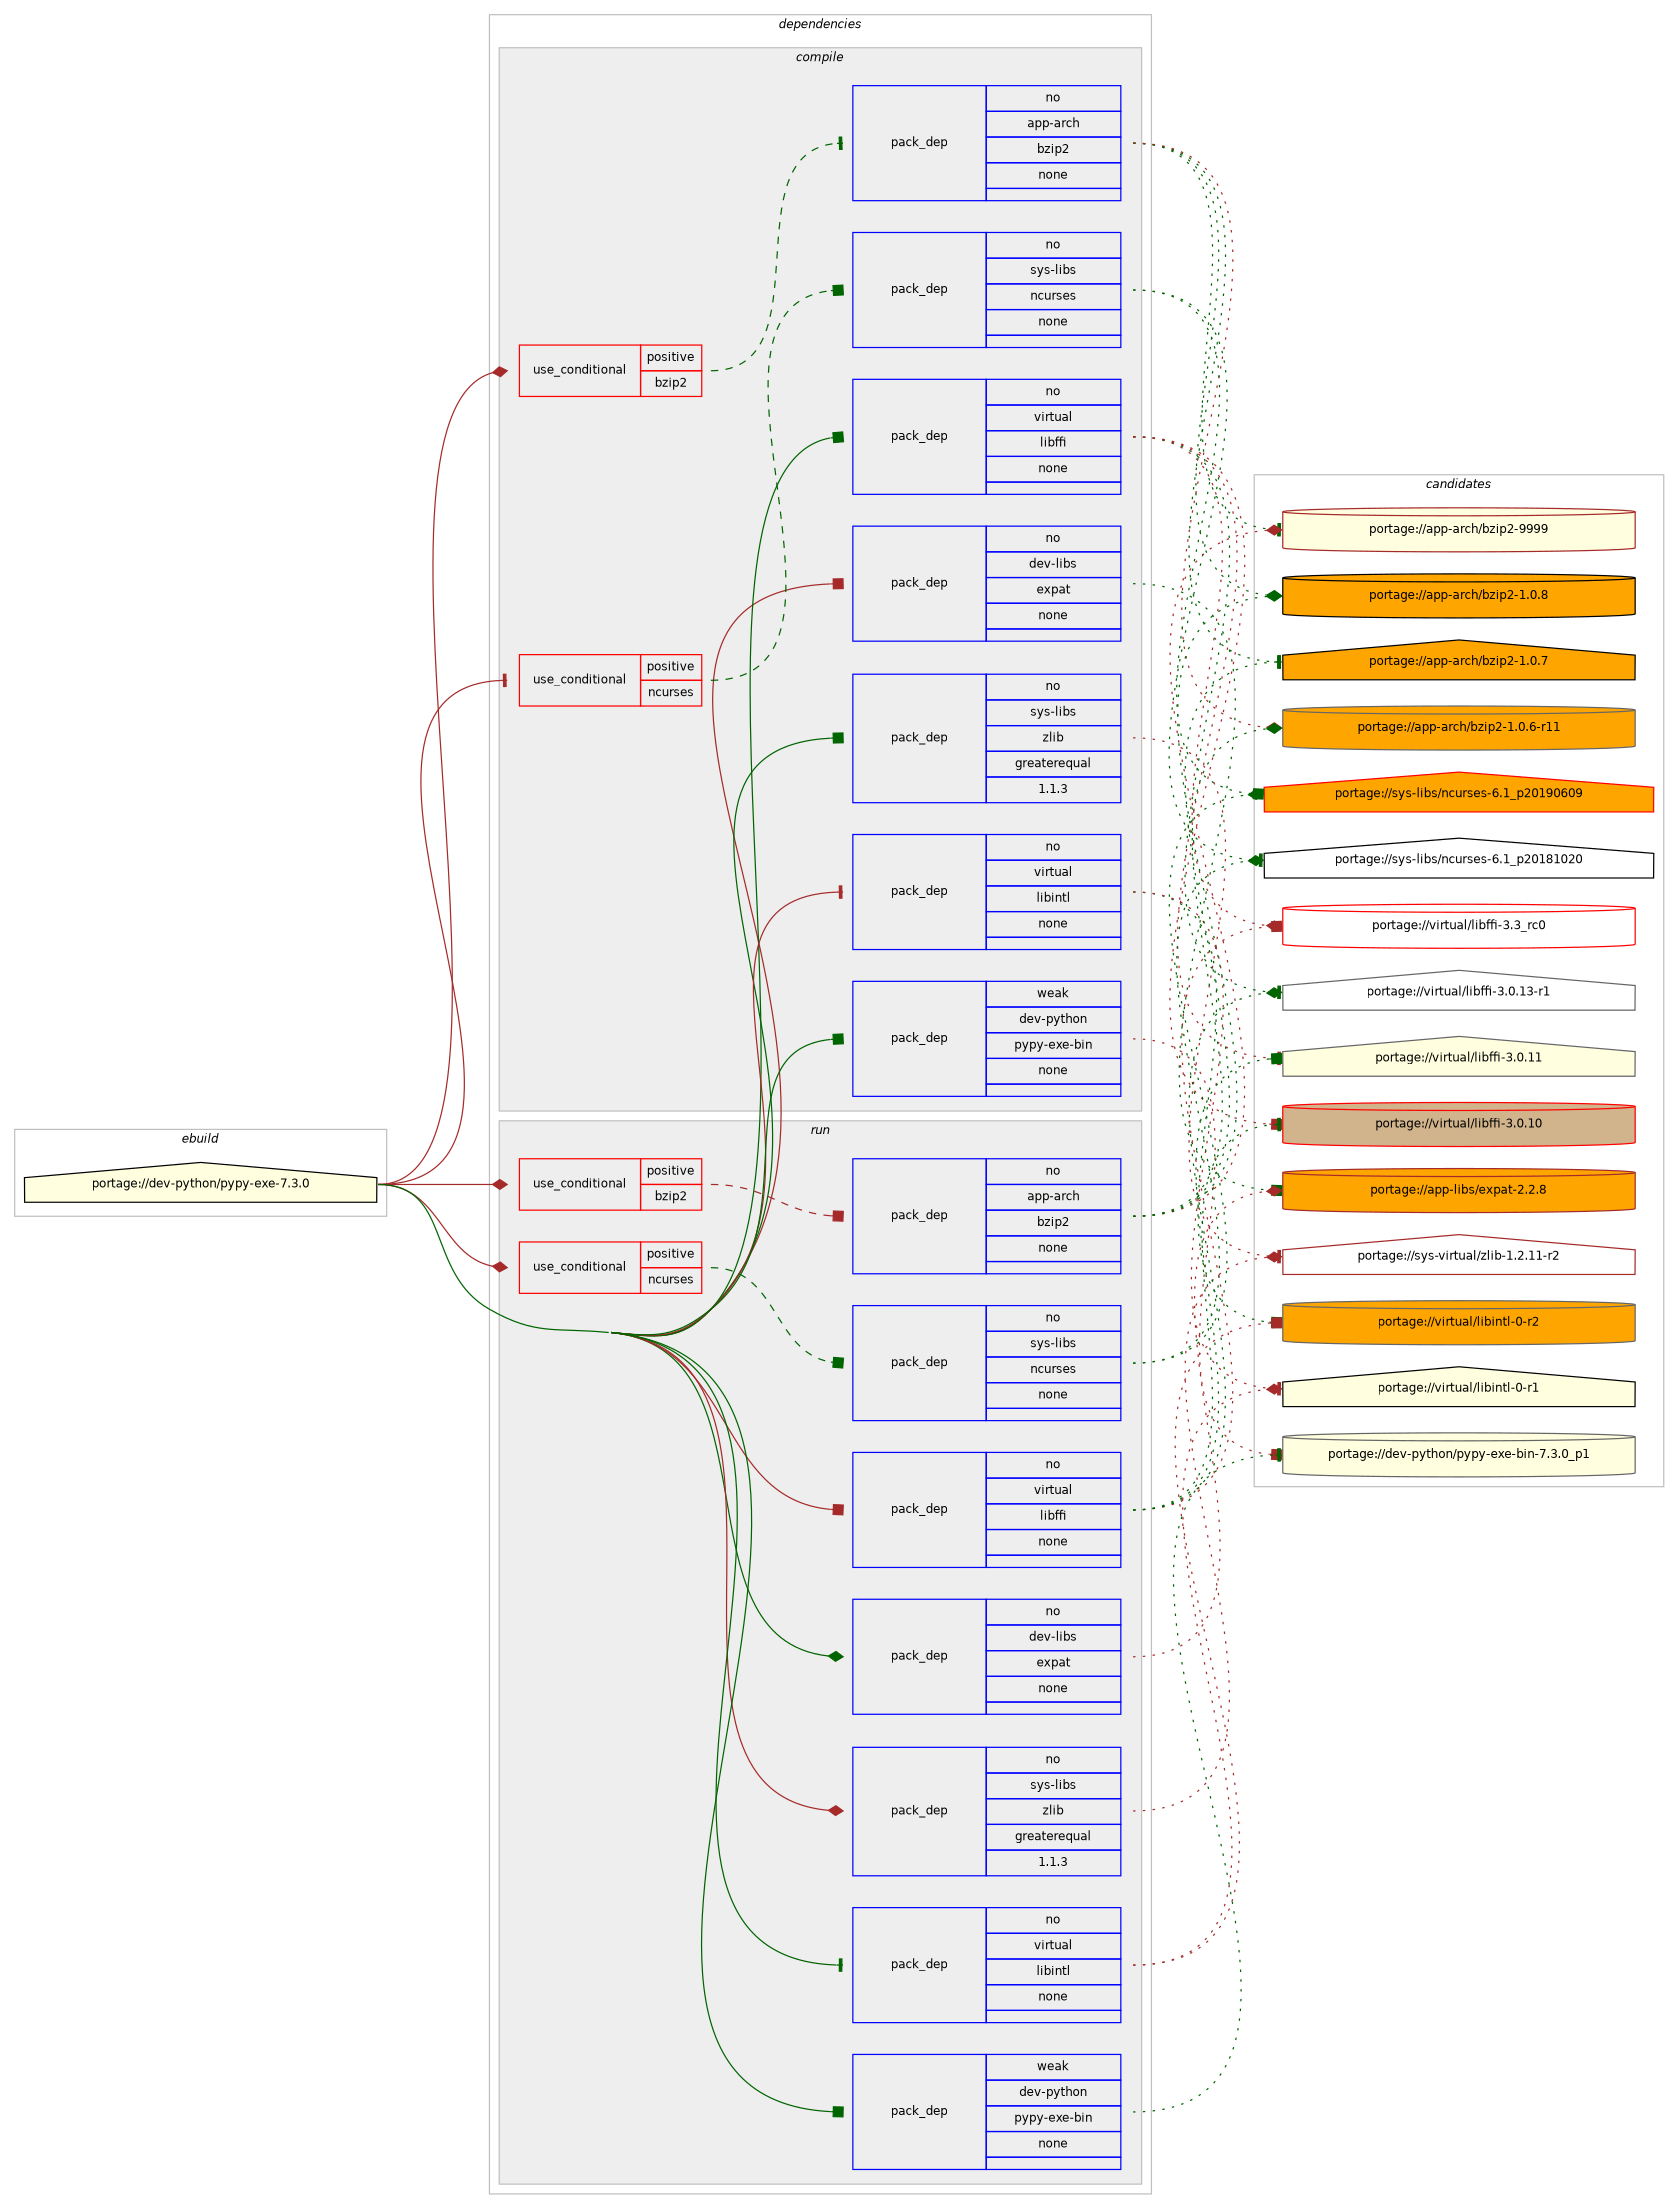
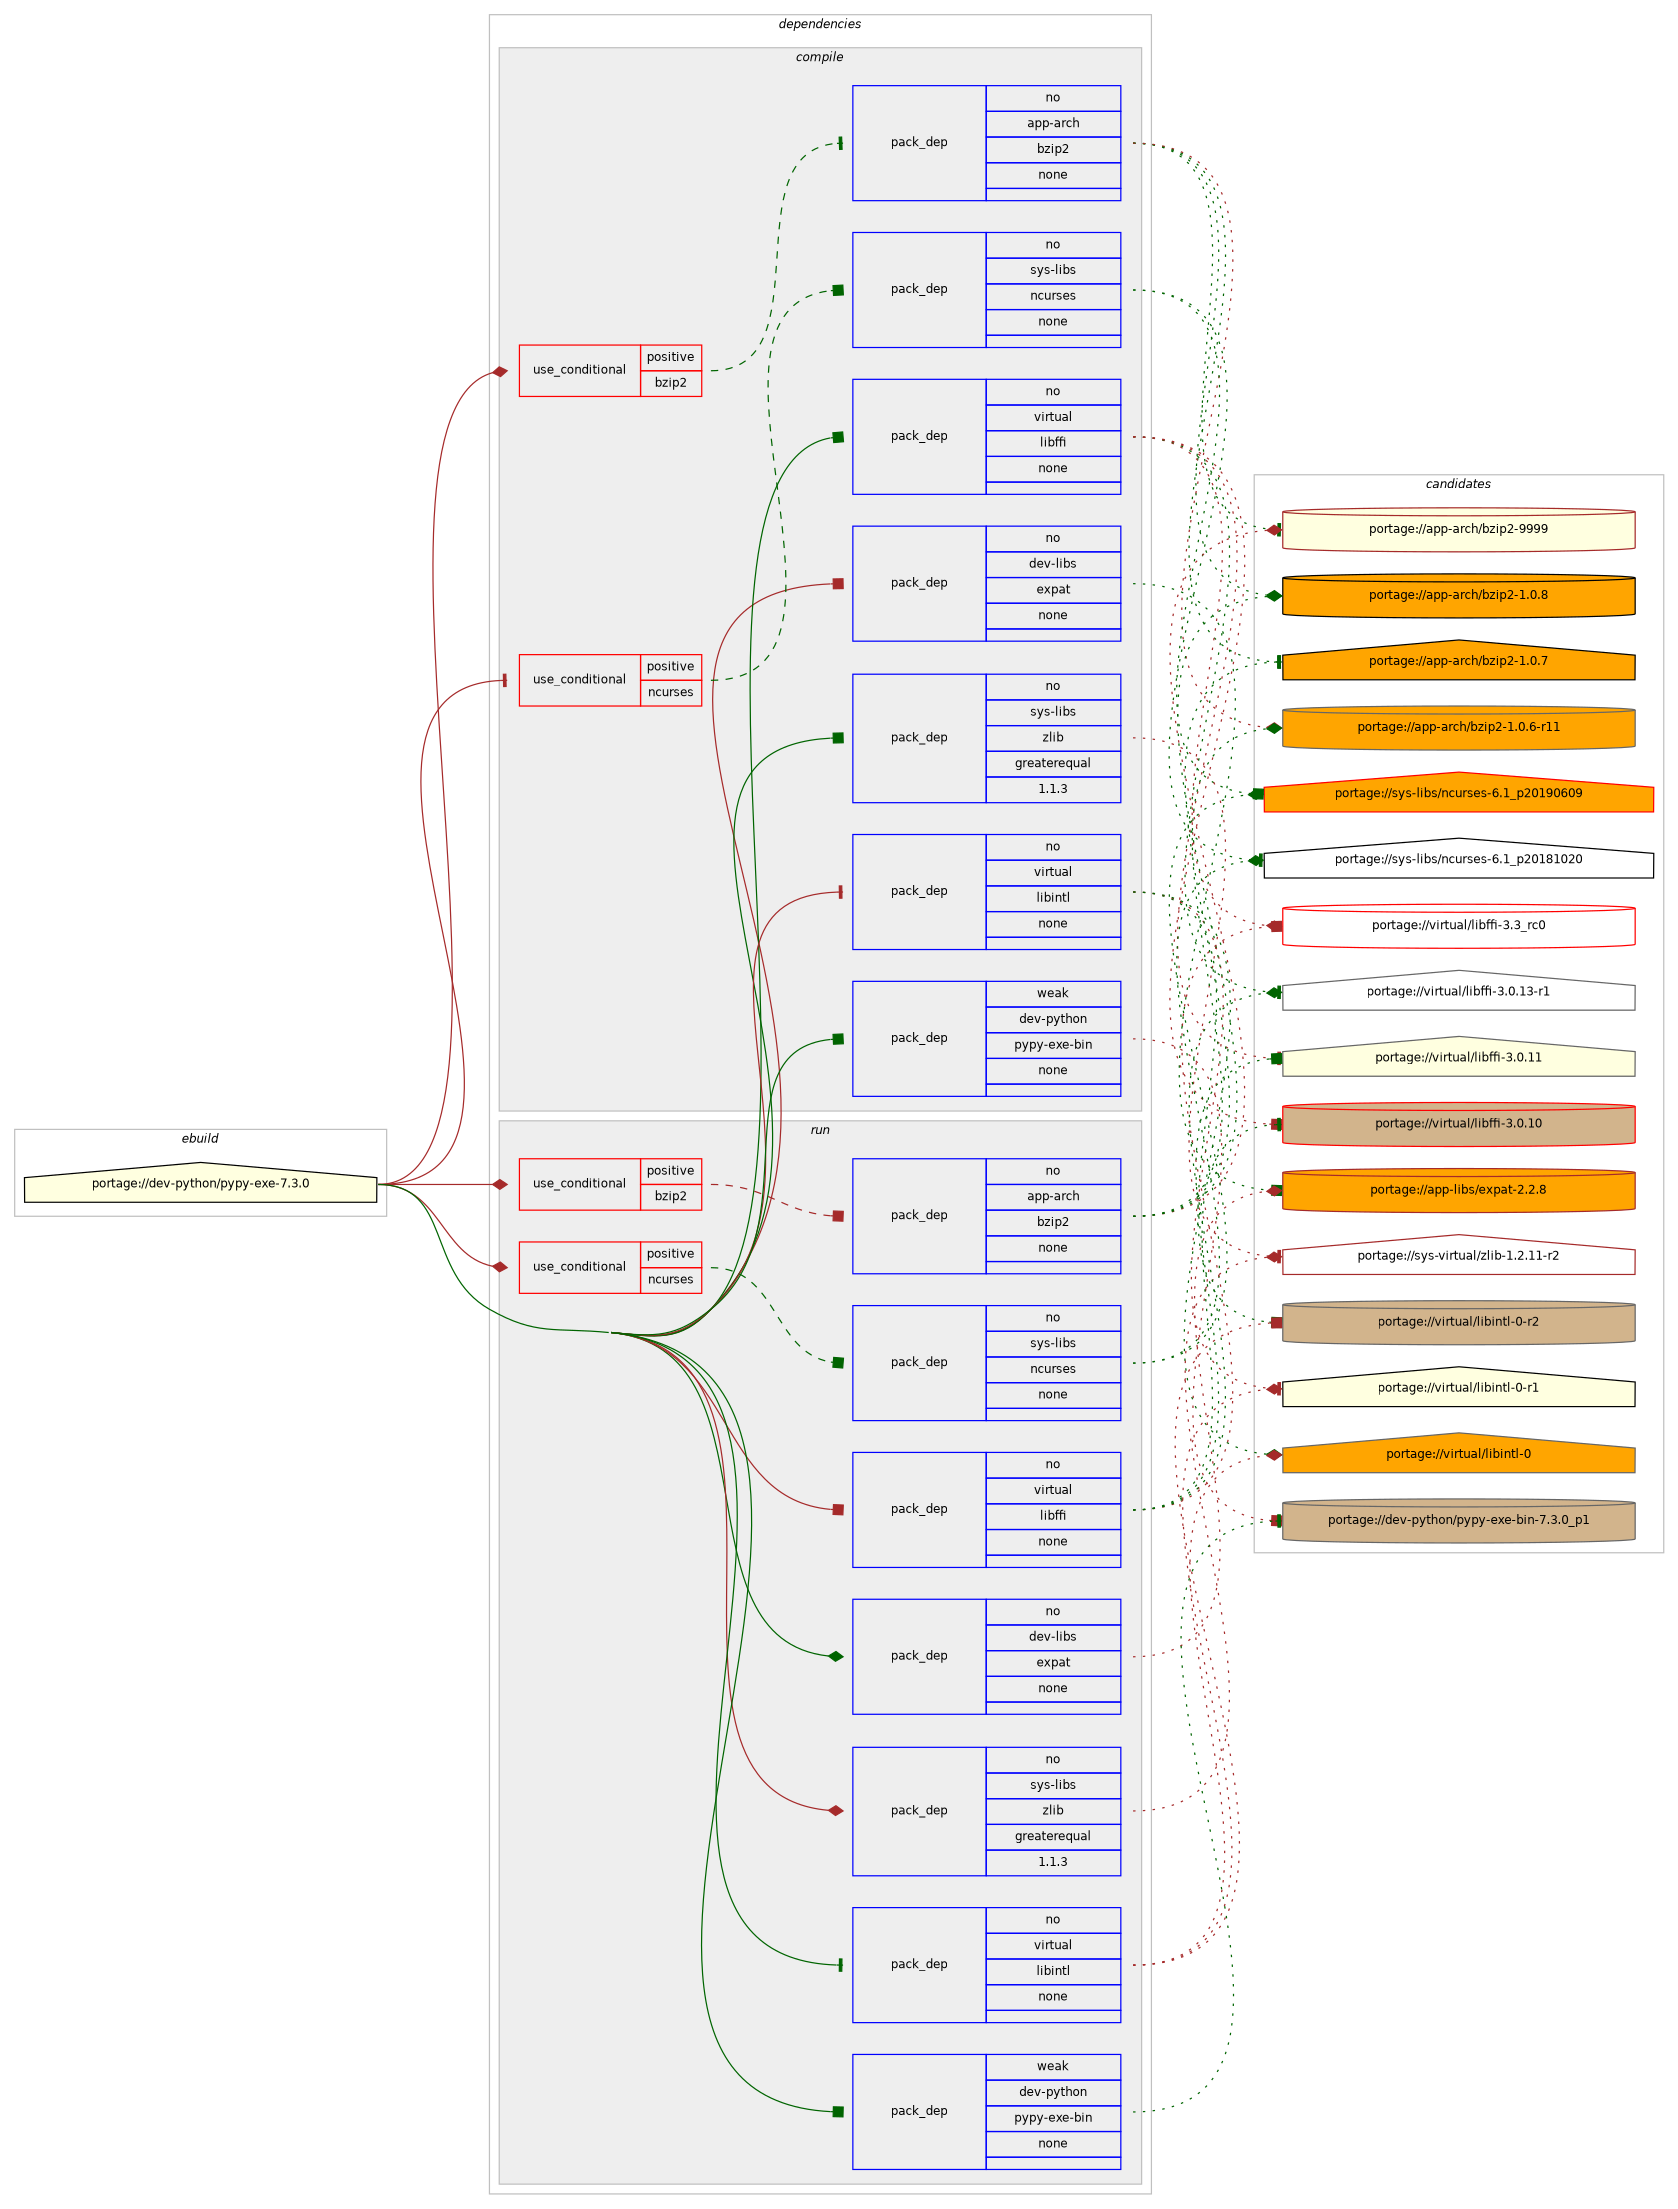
node "portage://virtual/libintl-0-r2": fillcolor orange -> tan
node "portage://dev-python/pypy-exe-bin-7.3.0_p1": fillcolor lightyellow -> tan
node "portage://virtual/libintl-0": added
